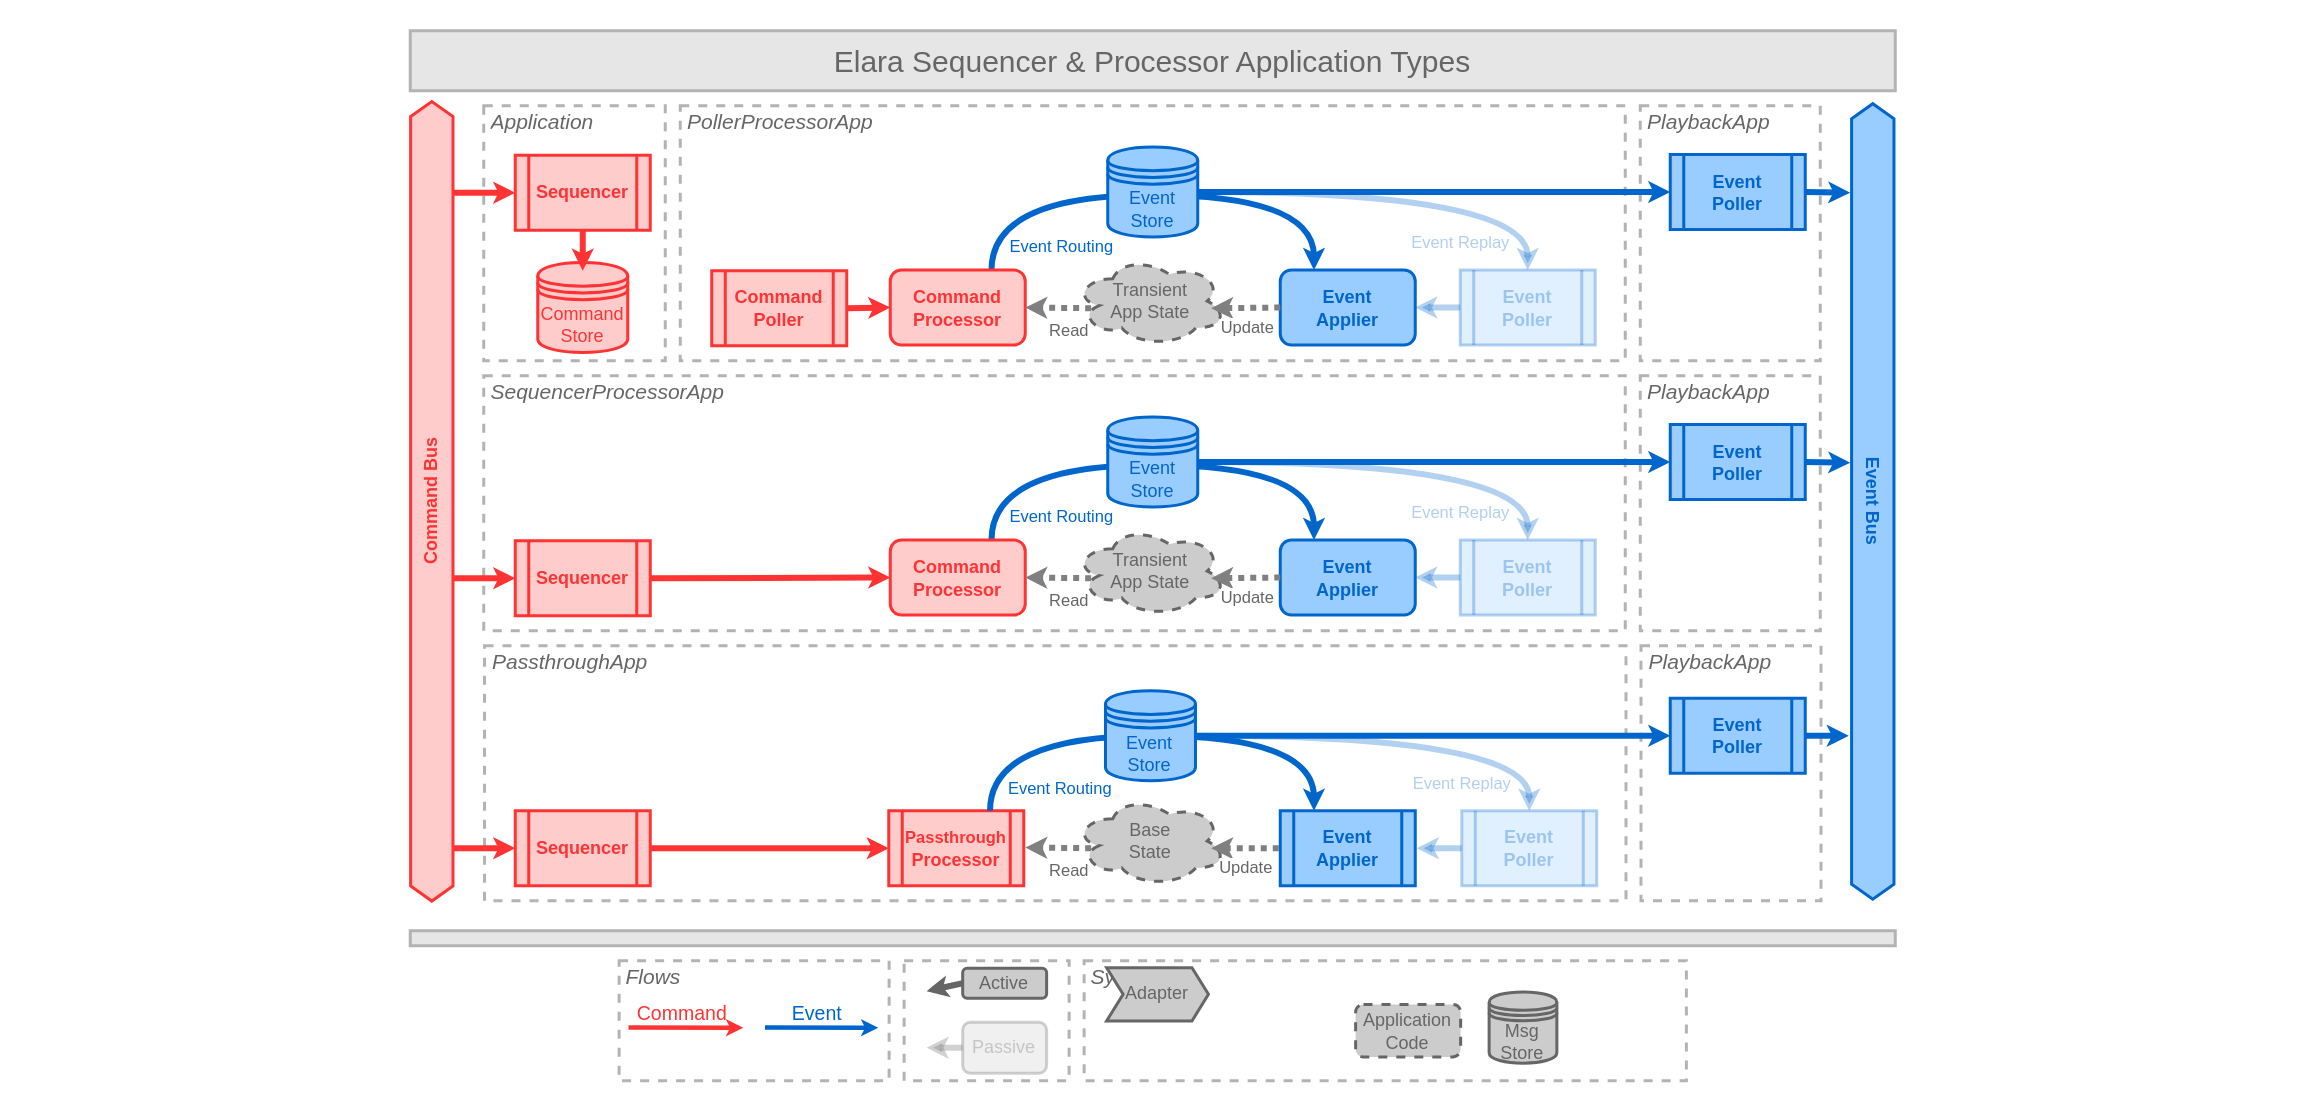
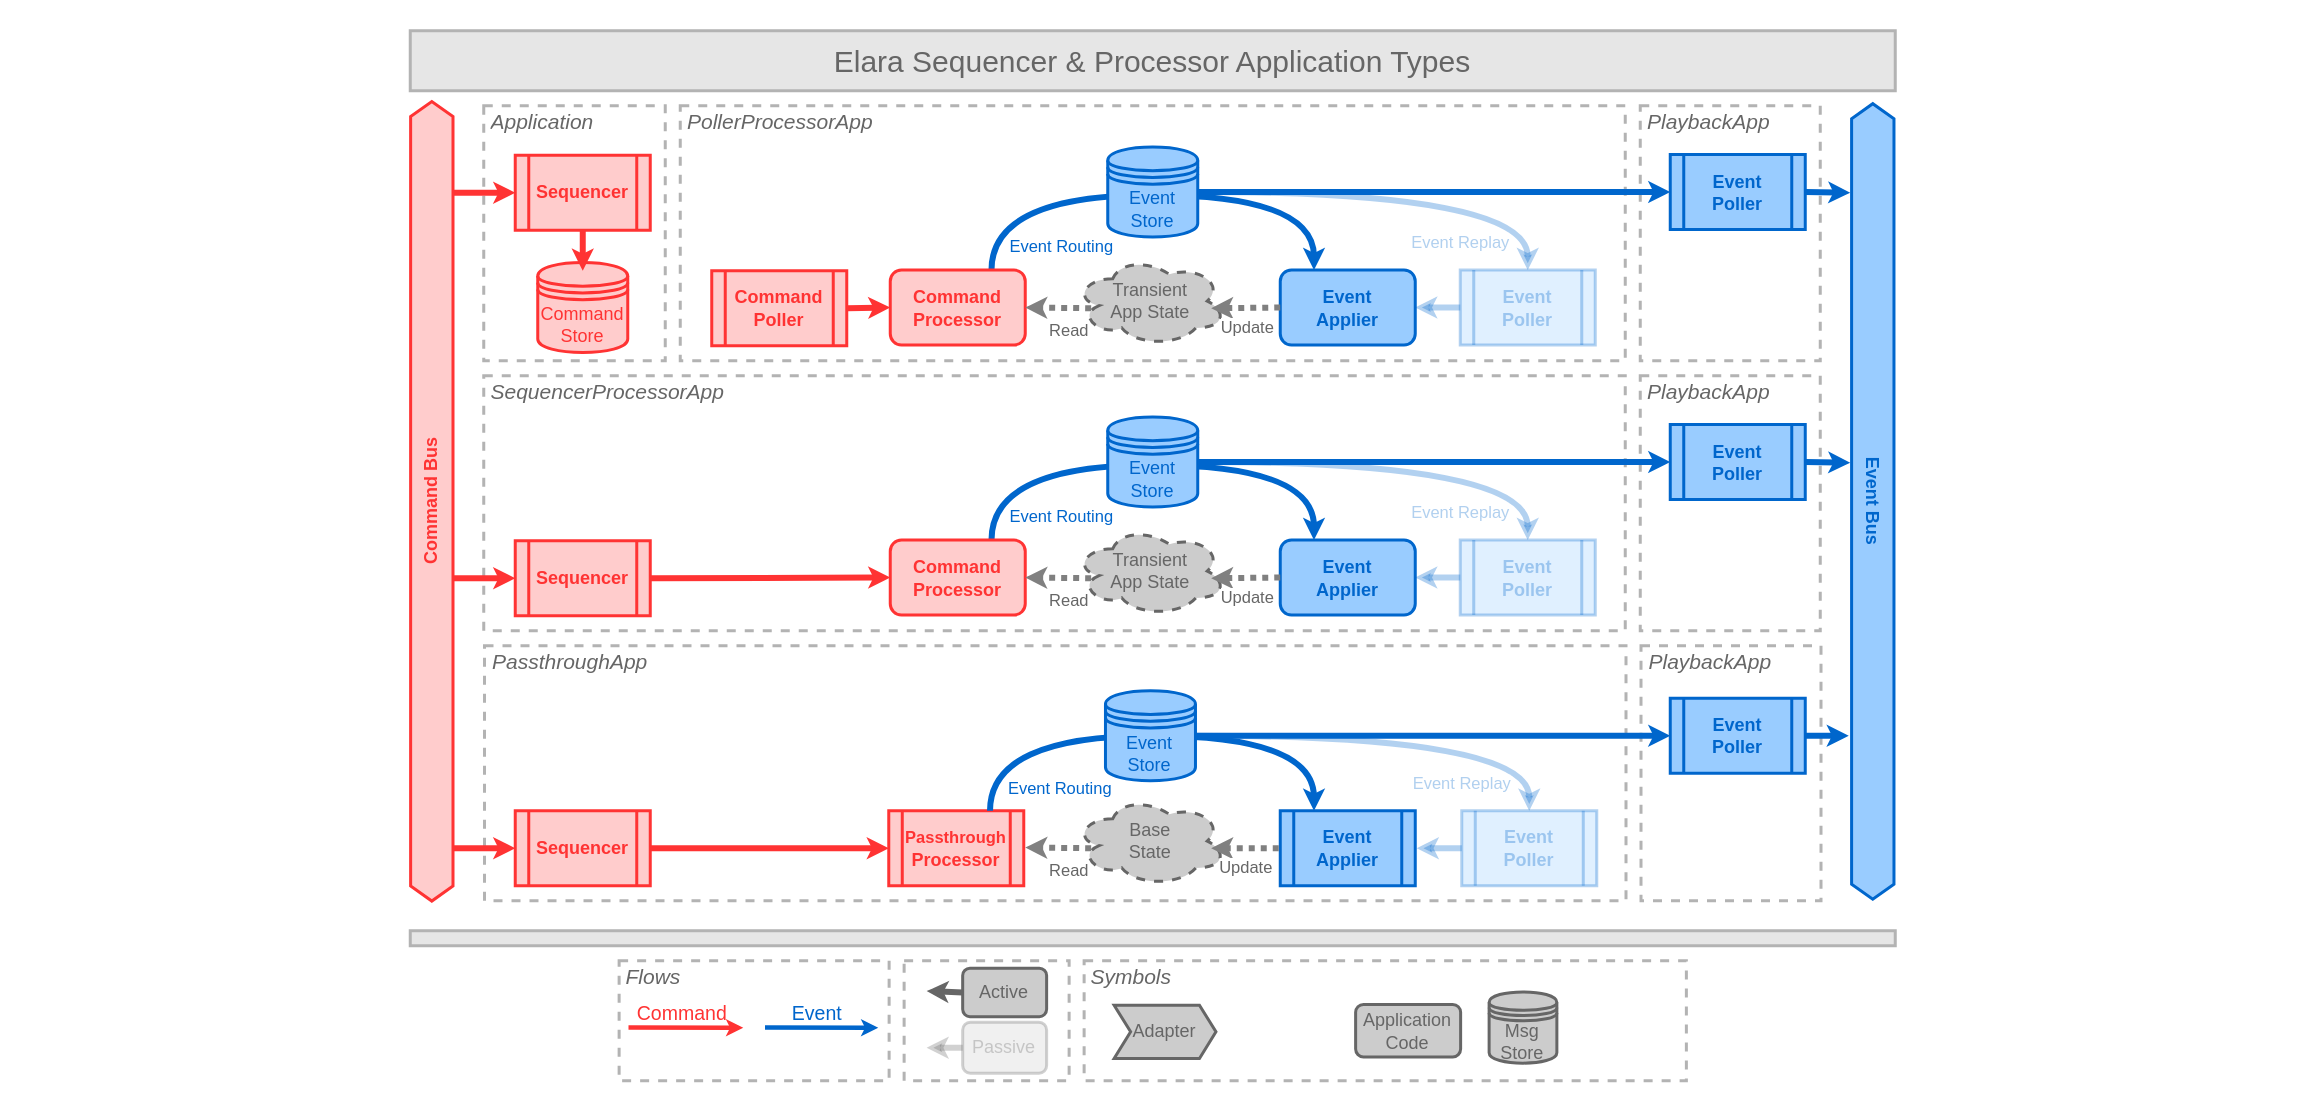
node "Active": size 84x30 -> 84x48
node "Adapter": moved (1158, 994) -> (1165, 1032)
node "Application Code": style dashed -> solid
